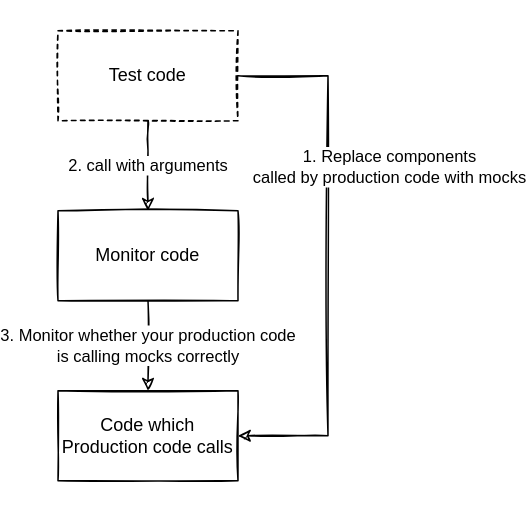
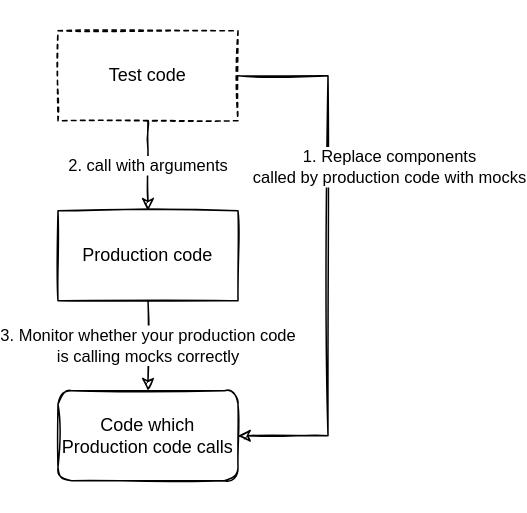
node "Monitor code": label "Monitor code" -> "Production code"
node "Code which Production code calls": shape rectangle -> rounded rectangle
